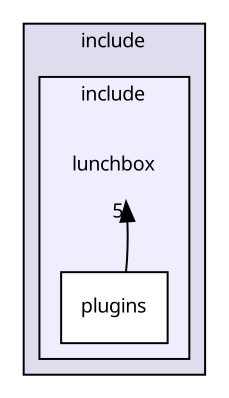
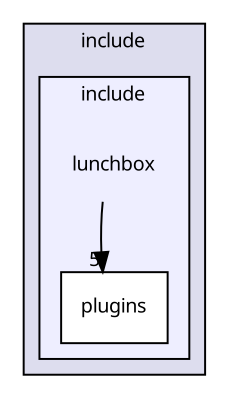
edge "plugins" -> "lunchbox": reversed
